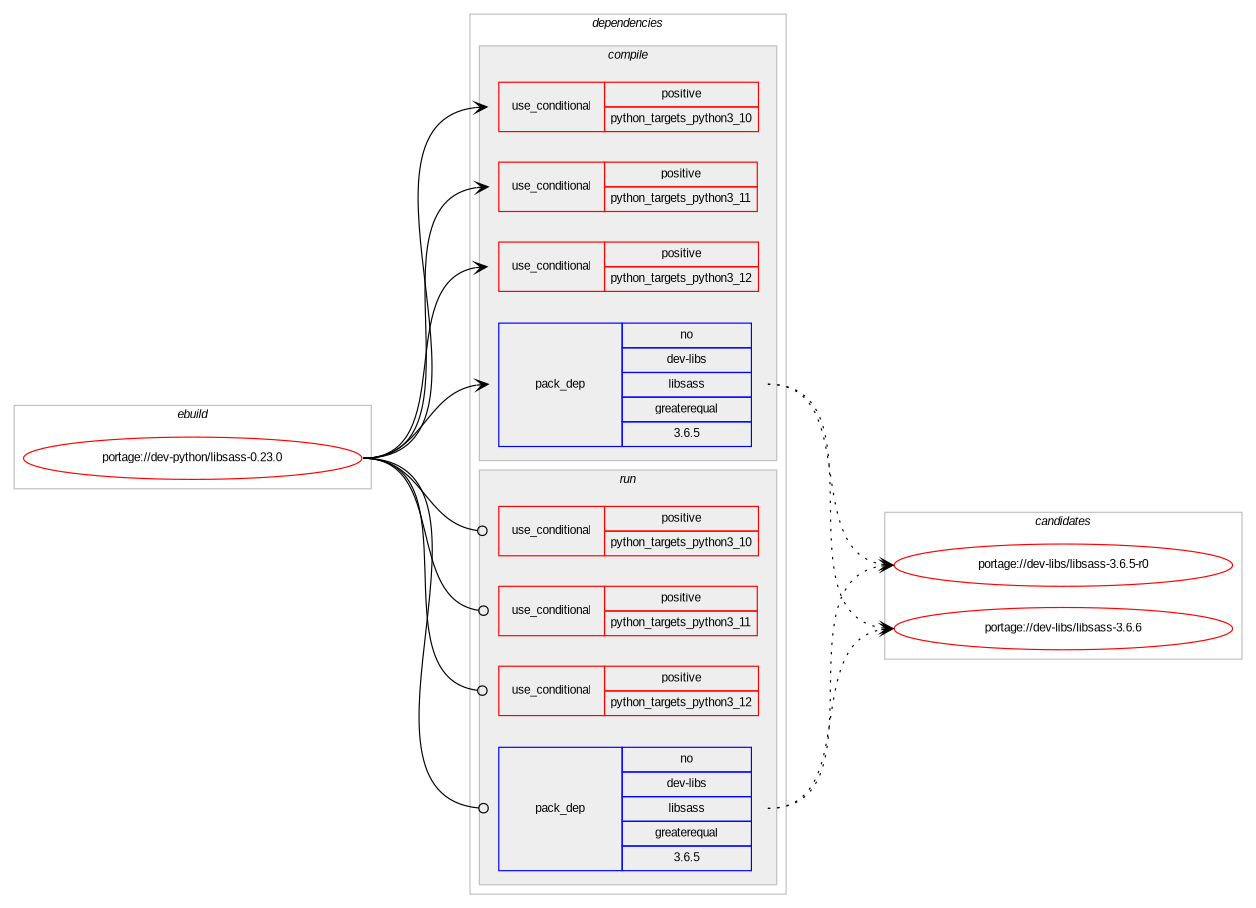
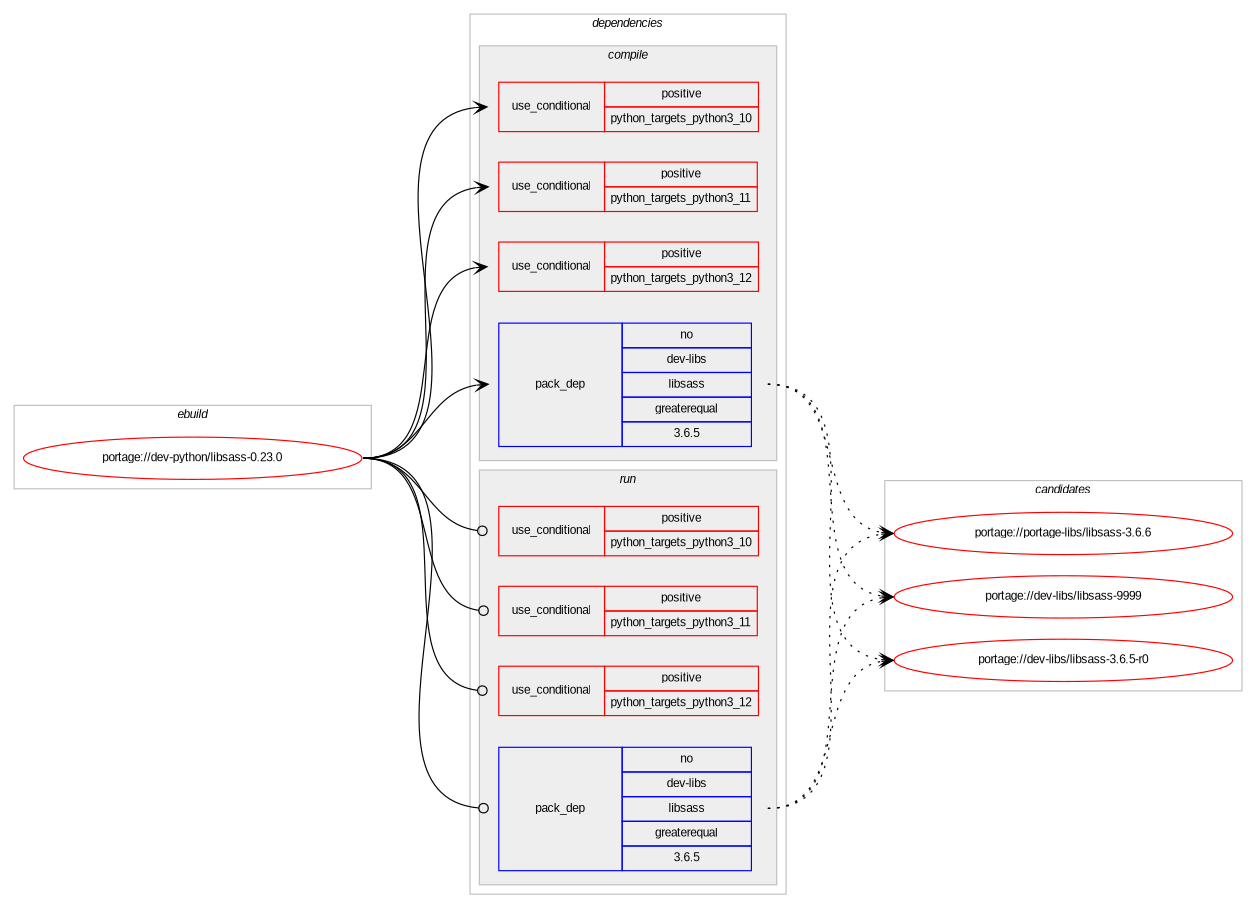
node "portage://dev-libs/libsass-9999": added
node "portage://dev-libs/libsass-3.6.6": label "portage://dev-libs/libsass-3.6.6" -> "portage://portage-libs/libsass-3.6.6"
